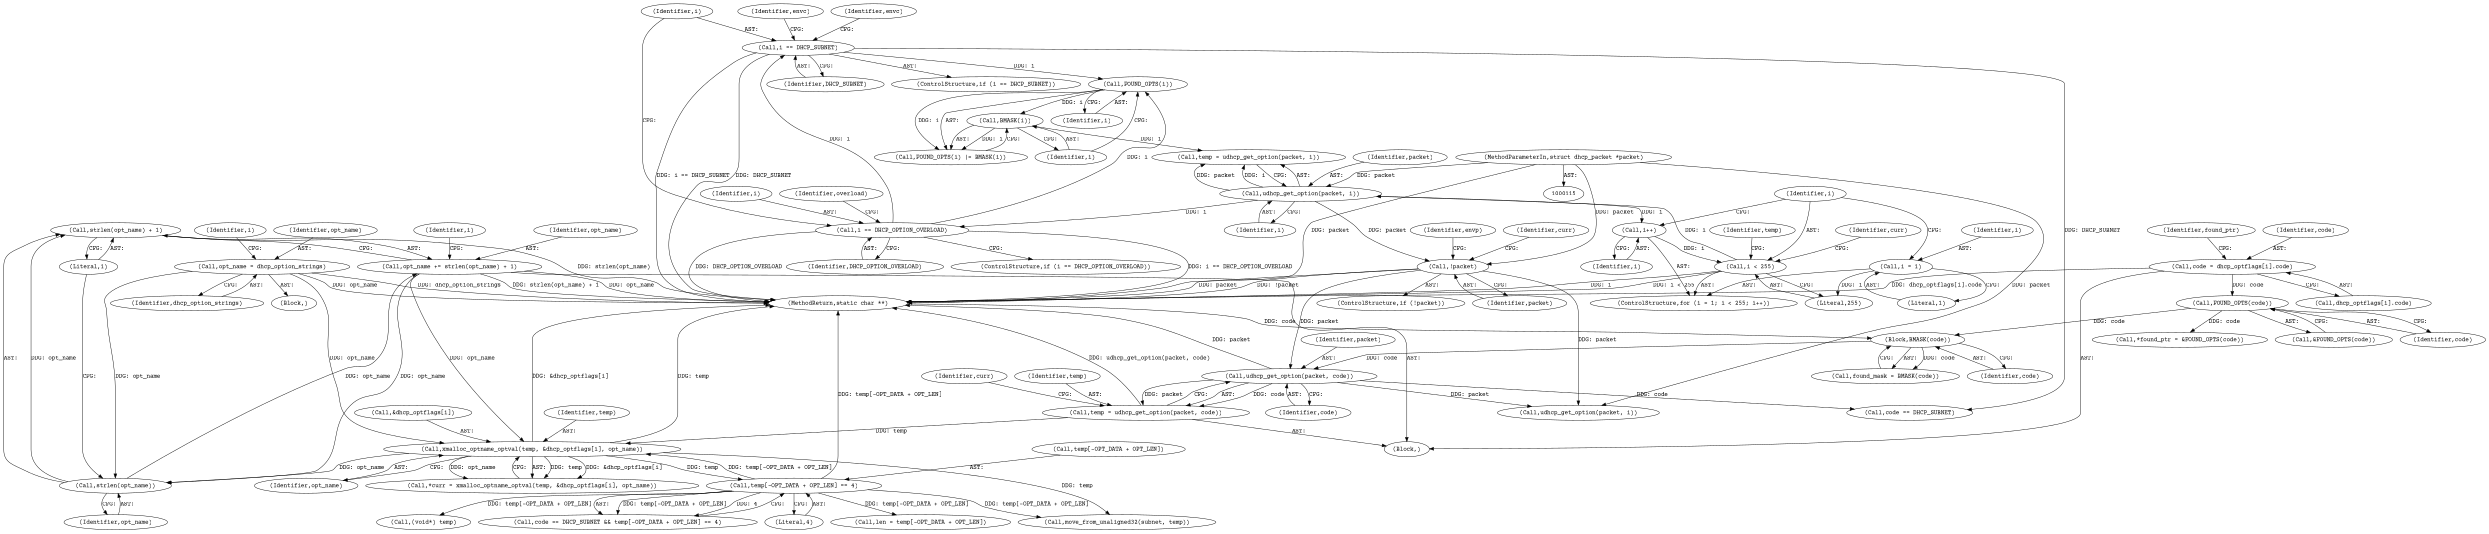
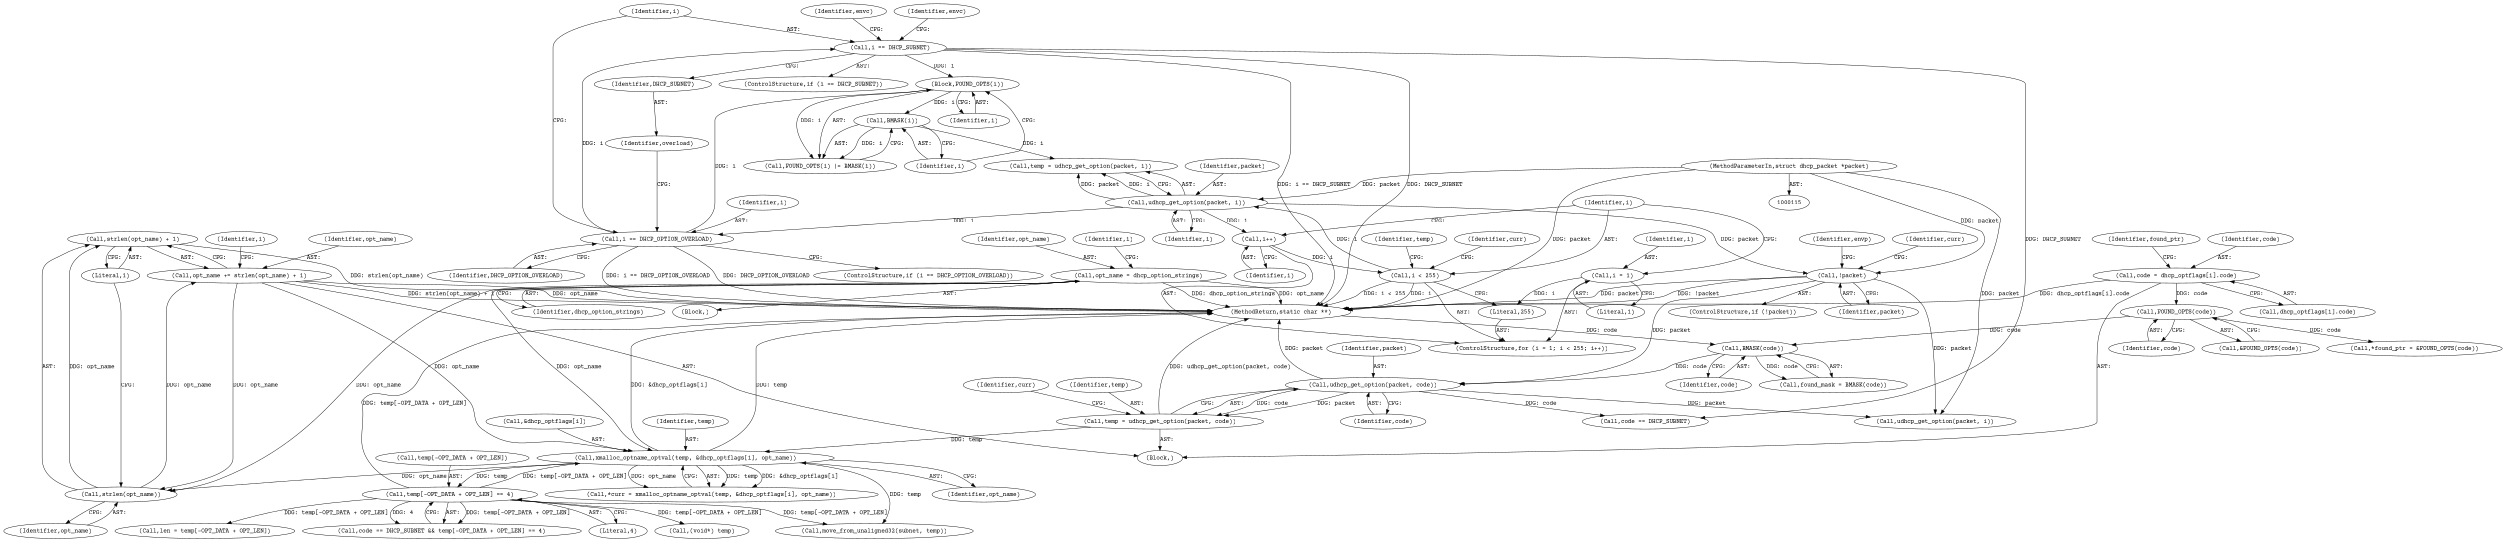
edge "(Identifier,DHCP_SUBNET)" -> "(Call,i == DHCP_SUBNET)": now "(Identifier,DHCP_SUBNET)" -> "(Identifier,overload)"
node "(Call,FOUND_OPTS(i))": label "(Call,FOUND_OPTS(i))" -> "(Block,FOUND_OPTS(i))"
edge "(Literal,255)" -> "(Call,i < 255)": now "(Literal,255)" -> "(ControlStructure,for (i = 1; i < 255; i++))"
node "(Block,BMASK(code))": label "(Block,BMASK(code))" -> "(Call,BMASK(code))"
